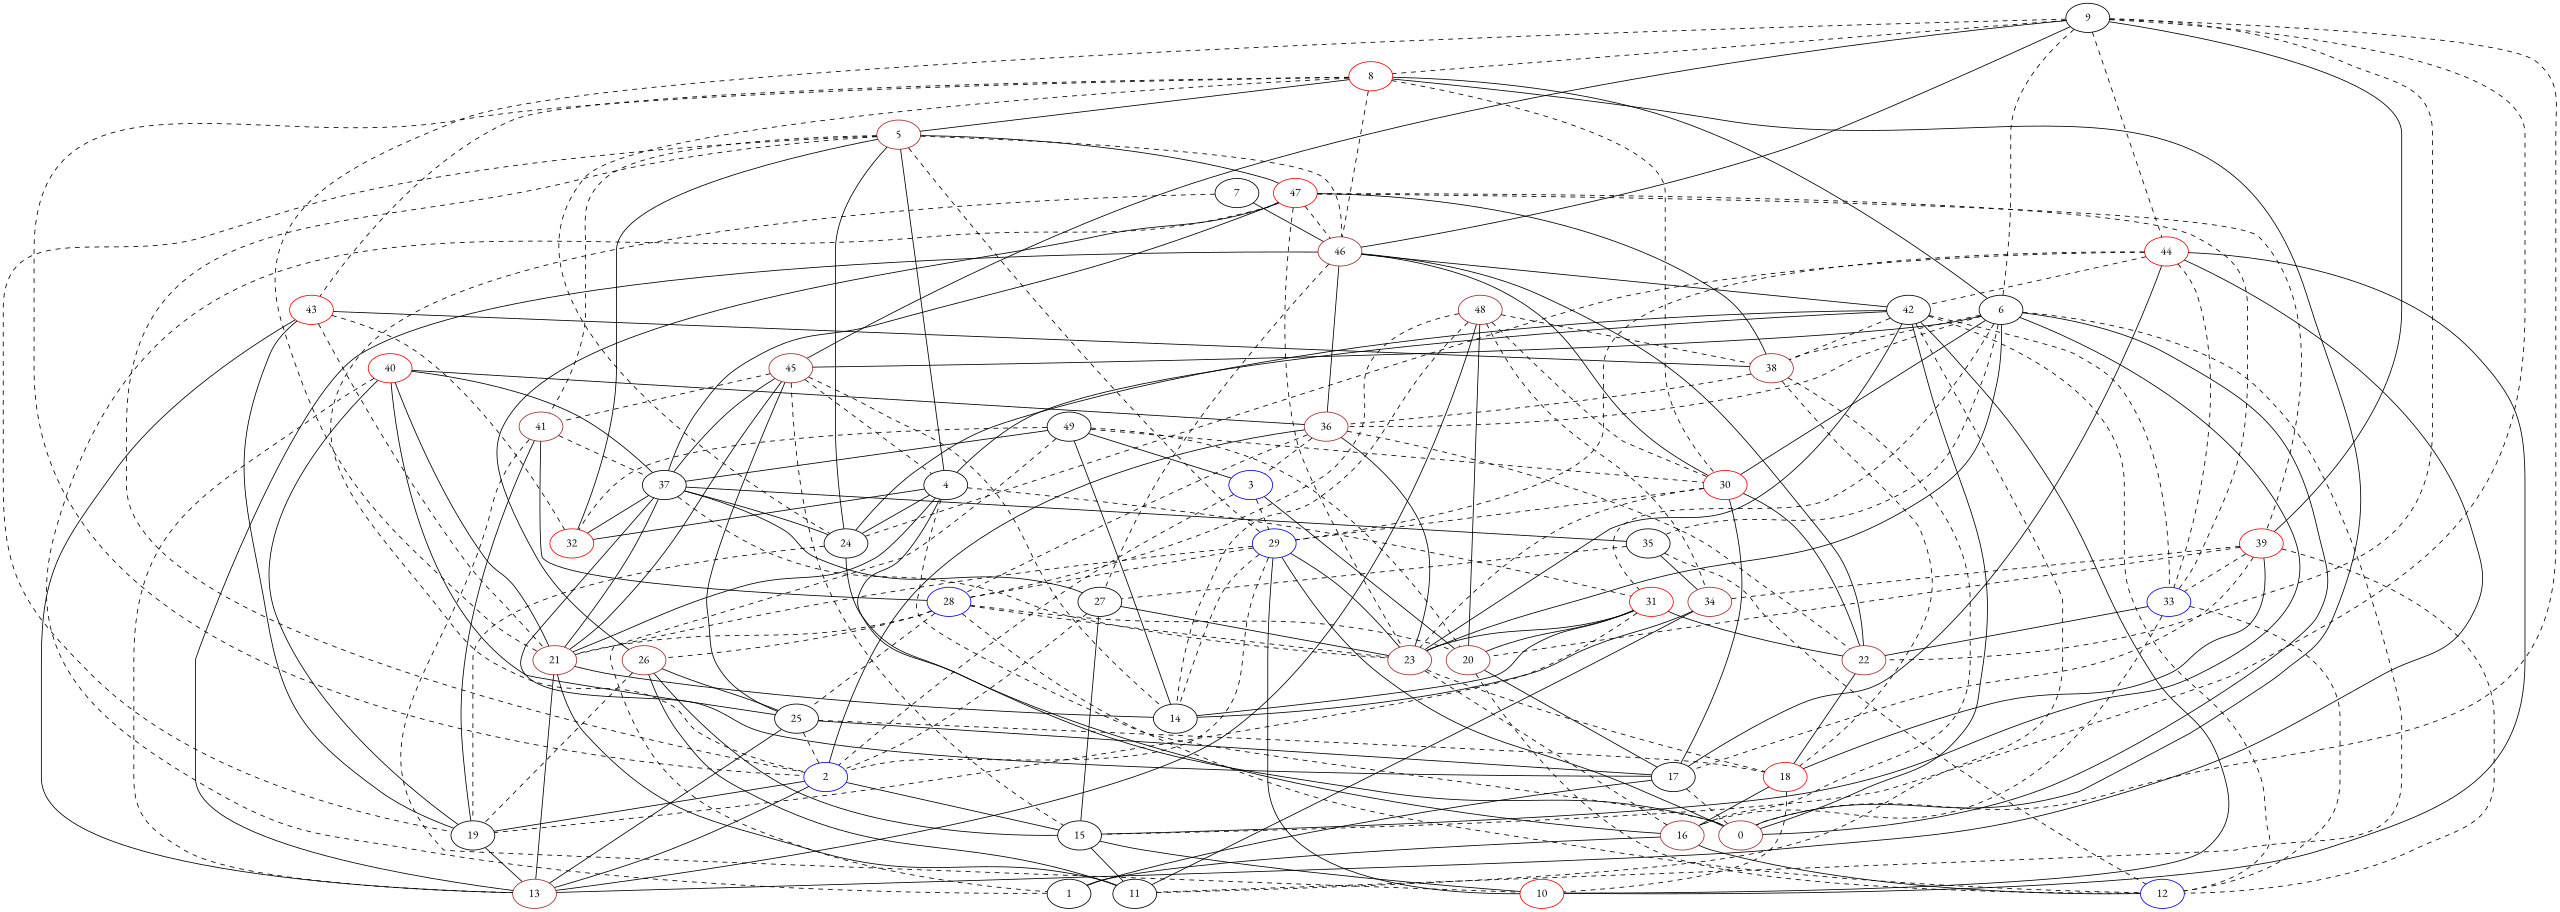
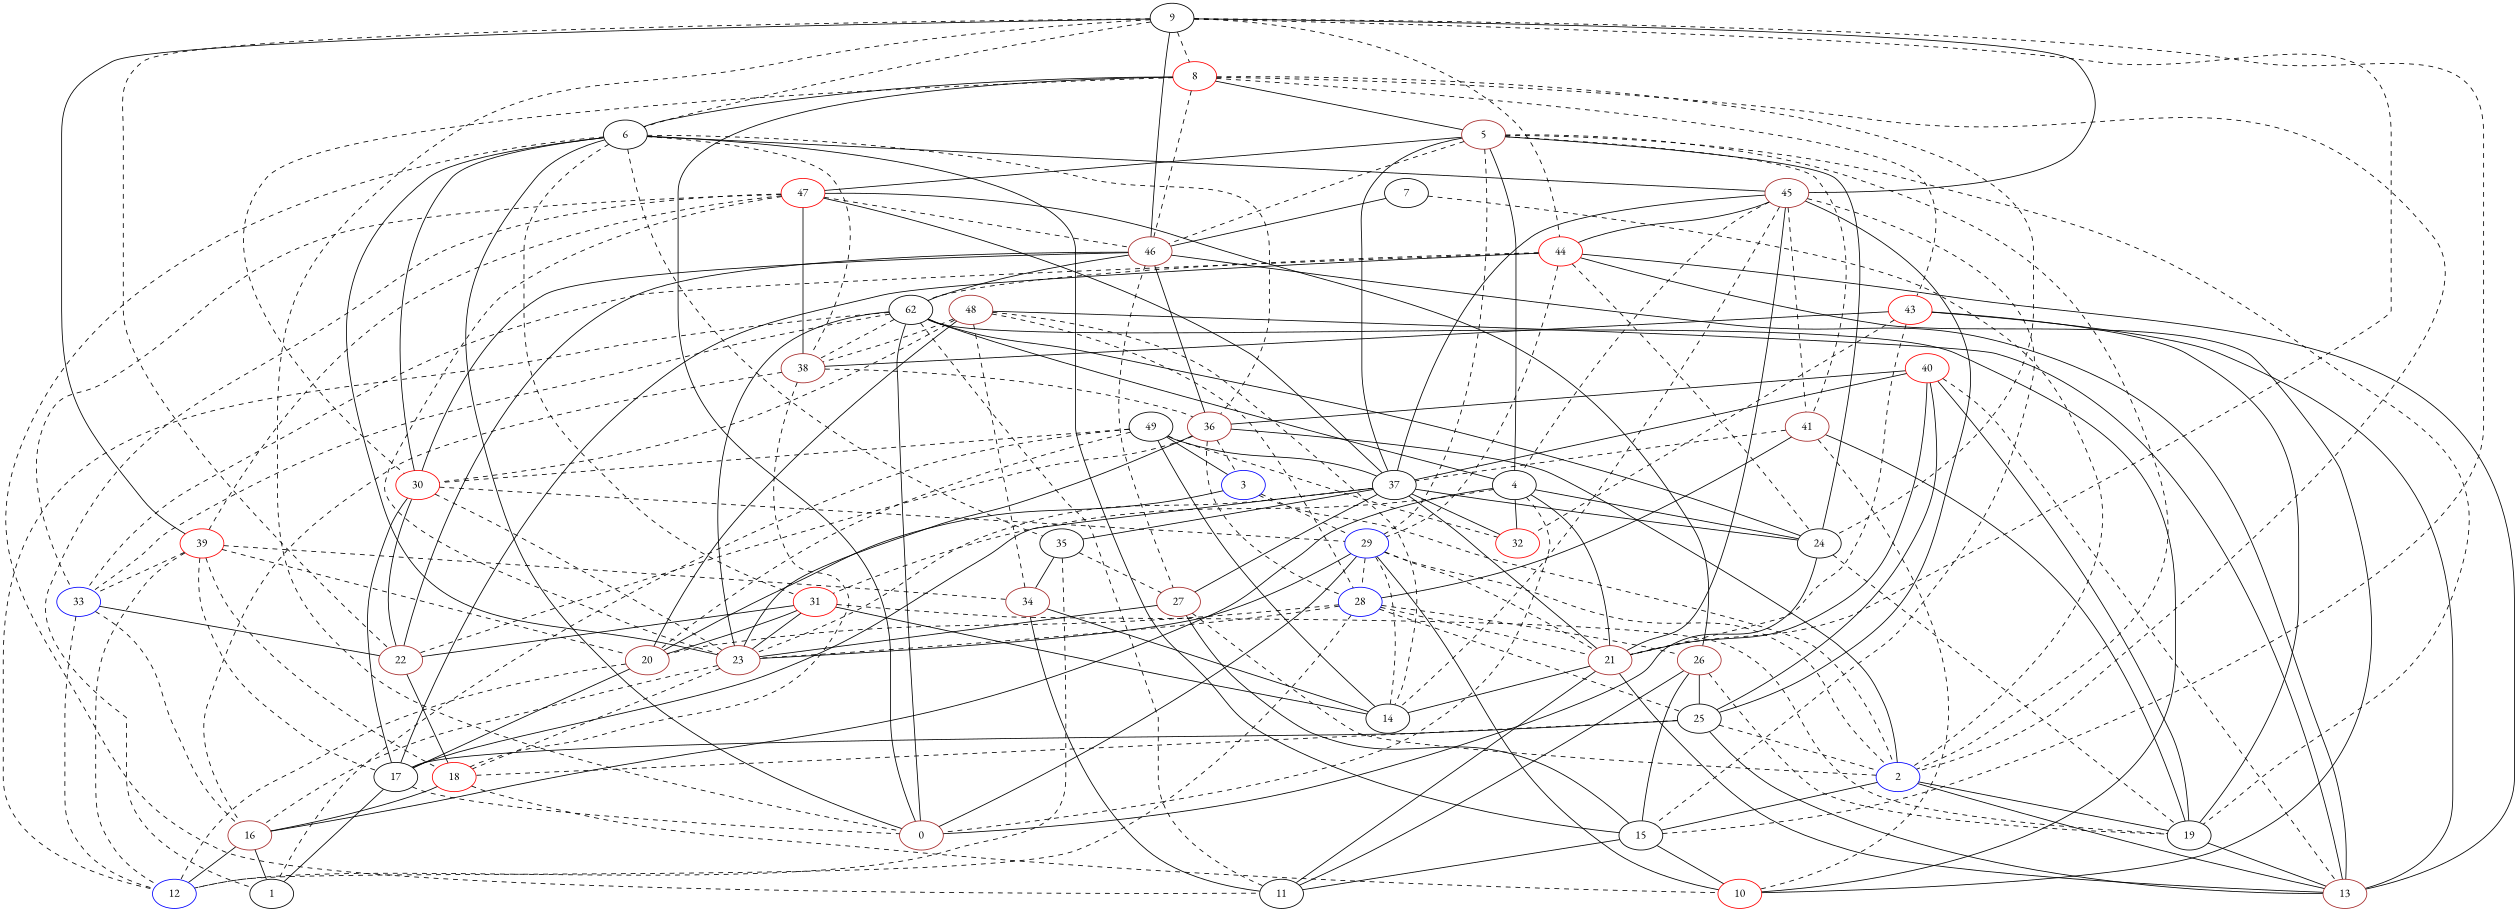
edge "45" -- "44": added
edge "5" -- "32": now "5" -- "37"
node "42": label "42" -> "62"
node "27": color black -> brown
edge "39" -- "18": style solid -> dashed
